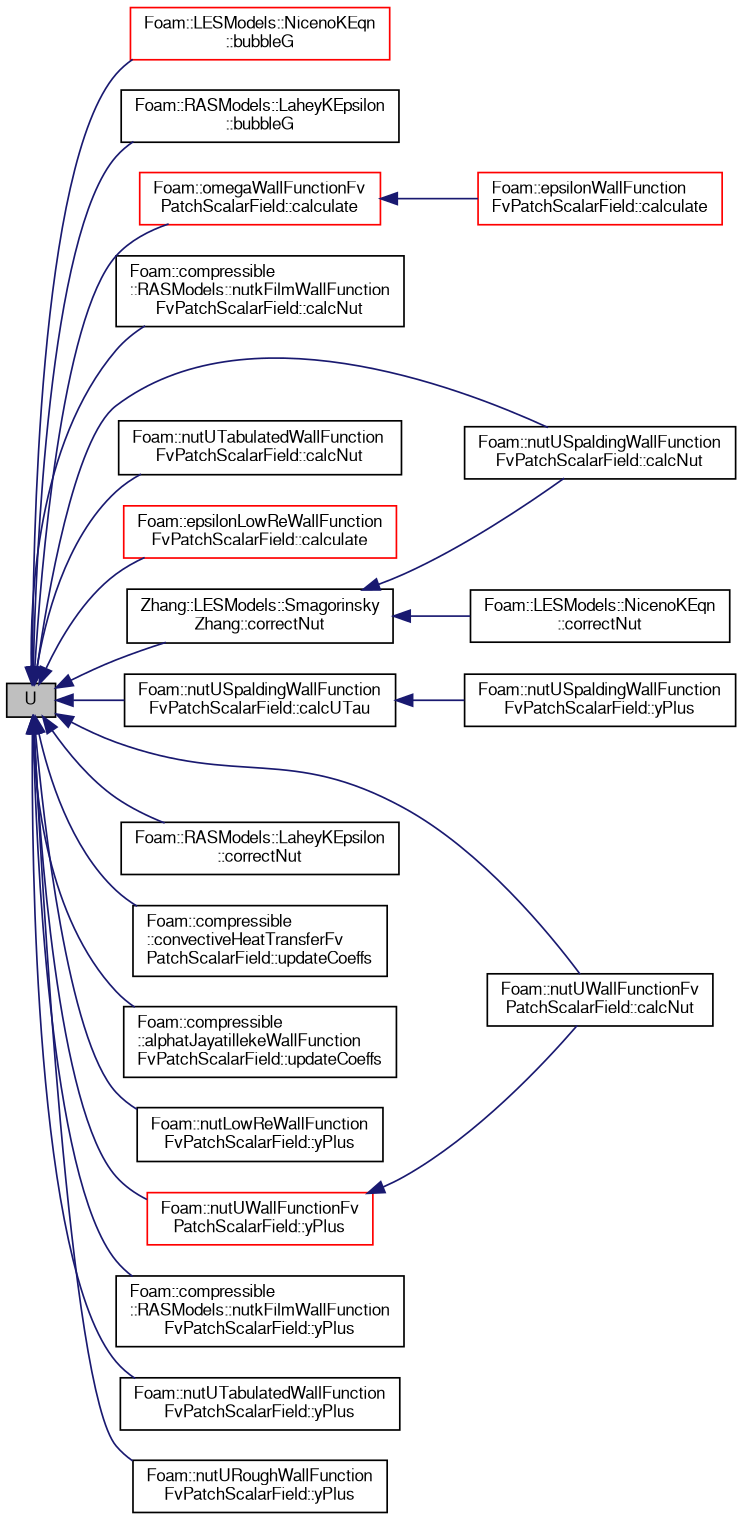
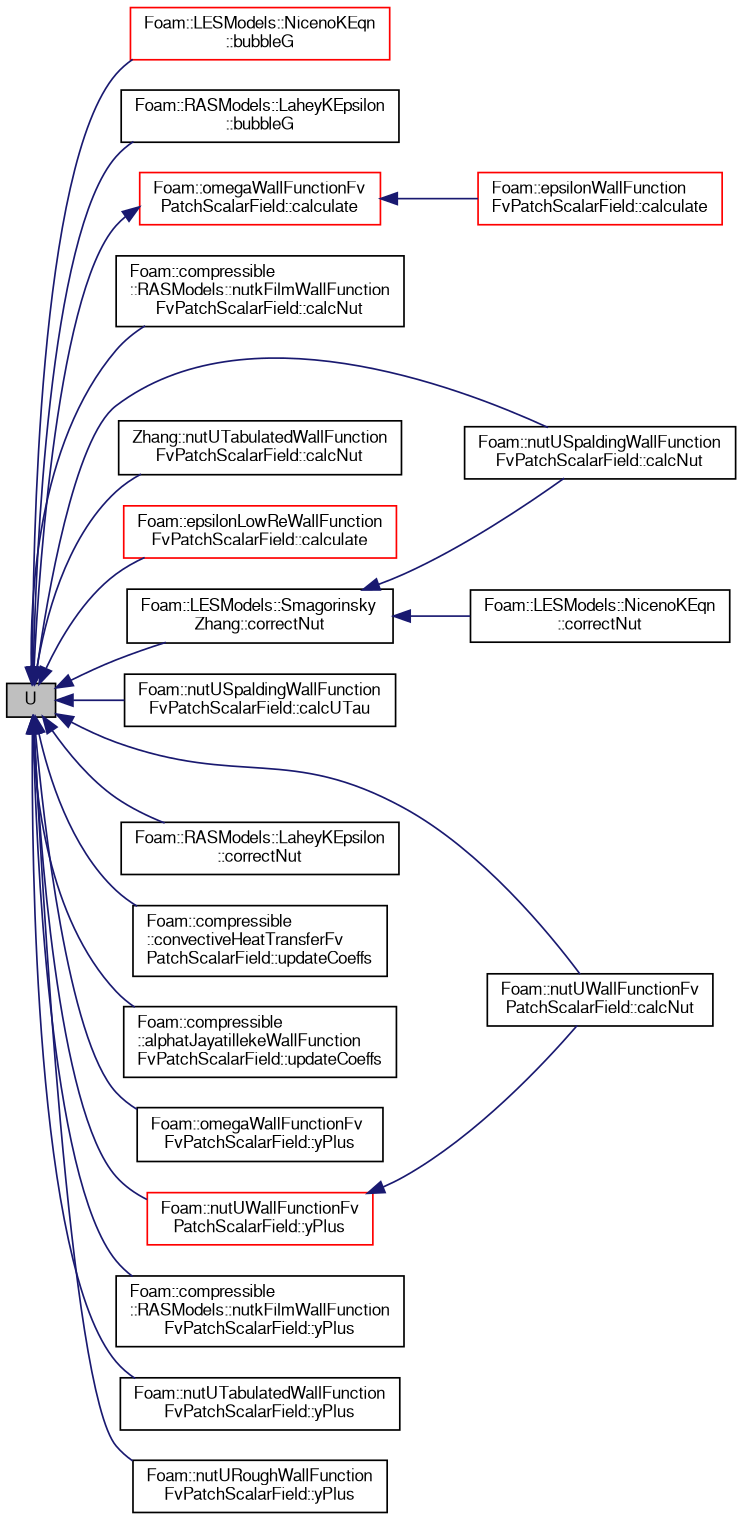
edge "Foam::omegaWallFunctionFv PatchScalarField::calculate" -> "U": reversed
node "Foam::nutUTabulatedWallFunction FvPatchScalarField::calcNut": label "Foam::nutUTabulatedWallFunction FvPatchScalarField::calcNut" -> "Zhang::nutUTabulatedWallFunction FvPatchScalarField::calcNut"
node "Zhang::LESModels::Smagorinsky Zhang::correctNut": label "Zhang::LESModels::Smagorinsky Zhang::correctNut" -> "Foam::LESModels::Smagorinsky Zhang::correctNut"
node "Foam::nutUSpaldingWallFunction FvPatchScalarField::yPlus": removed
node "Foam::nutLowReWallFunction FvPatchScalarField::yPlus": label "Foam::nutLowReWallFunction FvPatchScalarField::yPlus" -> "Foam::omegaWallFunctionFv FvPatchScalarField::yPlus"
